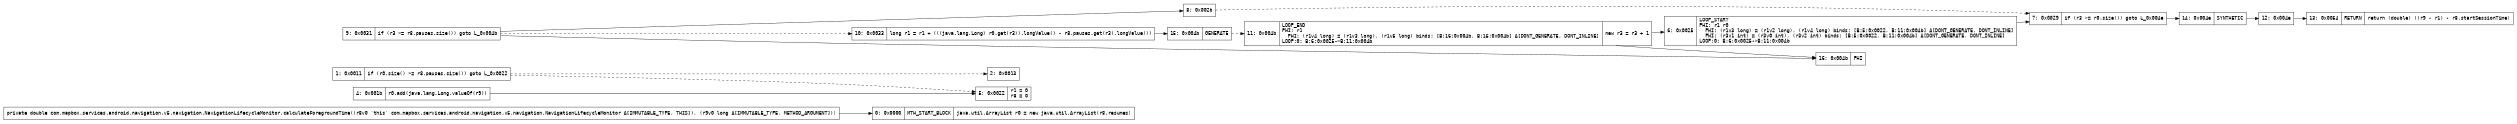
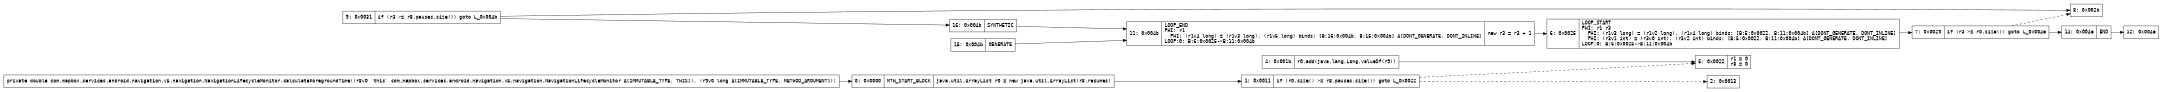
edge "8: 0x002b" -> "7: 0x0029": reversed
node "14: 0x004e": text "SYNTHETIC" -> "END"
node "13: 0x0054": removed
node "6: 0x0025": text "PHI: r1 r0" -> "PHI: r1 r3"
node "10: 0x0033": removed
edge "15: 0x004b" -> "11: 0x004b": style dashed -> solid
edge "11: 0x004b" -> "16: 0x004b": reversed
node "16: 0x004b": text "PHI" -> "SYNTHETIC"
edge "0: 0x0000" -> "1: 0x0011": added
